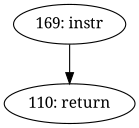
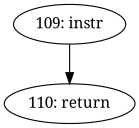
node "169: instr": label "169: instr" -> "109: instr"
